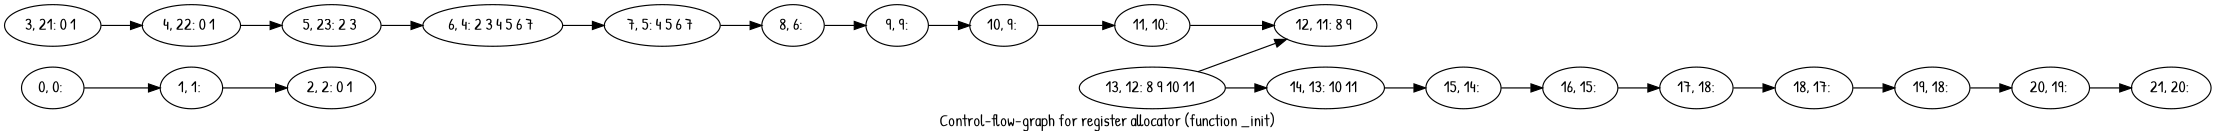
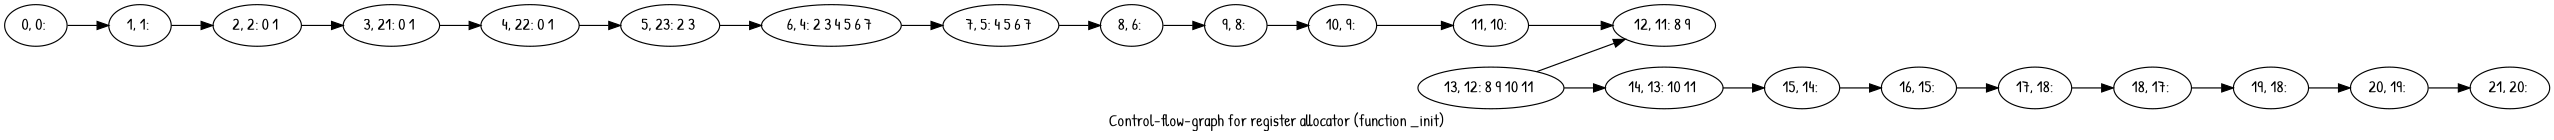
edge "2, 2: 0 1" -> "3, 21: 0 1": added
node "9, 9:": label "9, 9:" -> "9, 8:"
